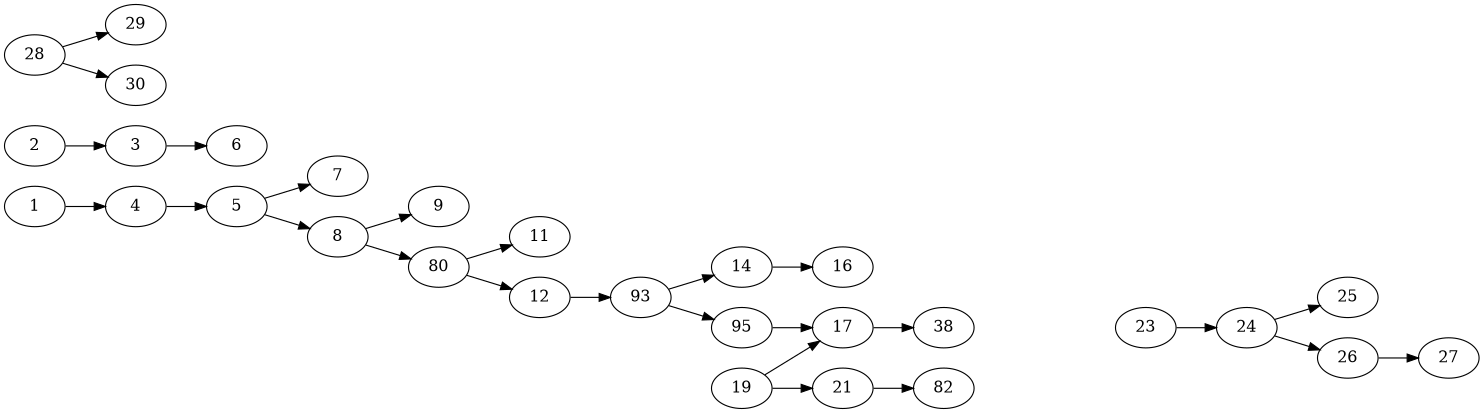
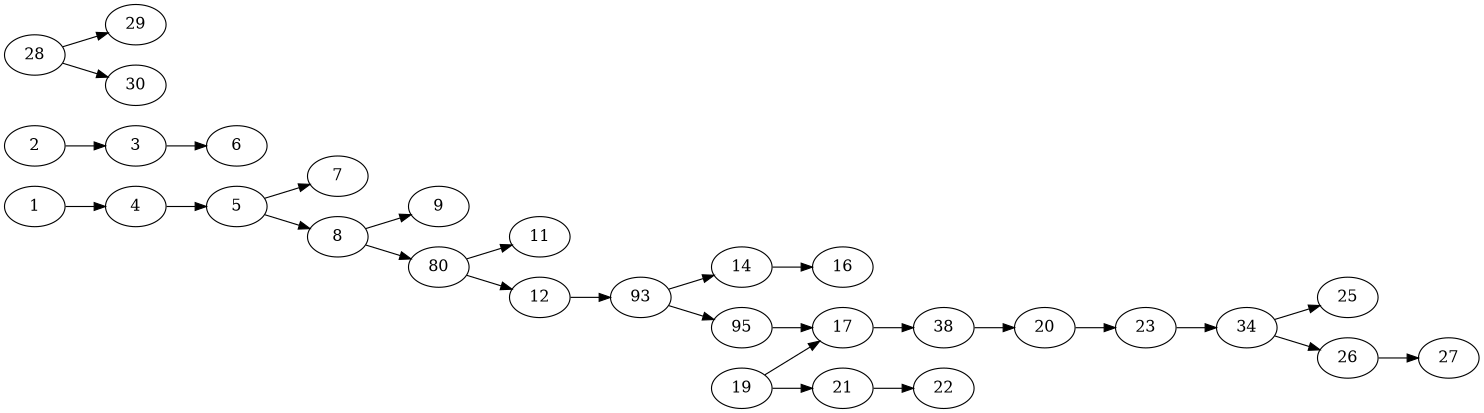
node "20": added
node "24": label "24" -> "34"
node "82": label "82" -> "22"
